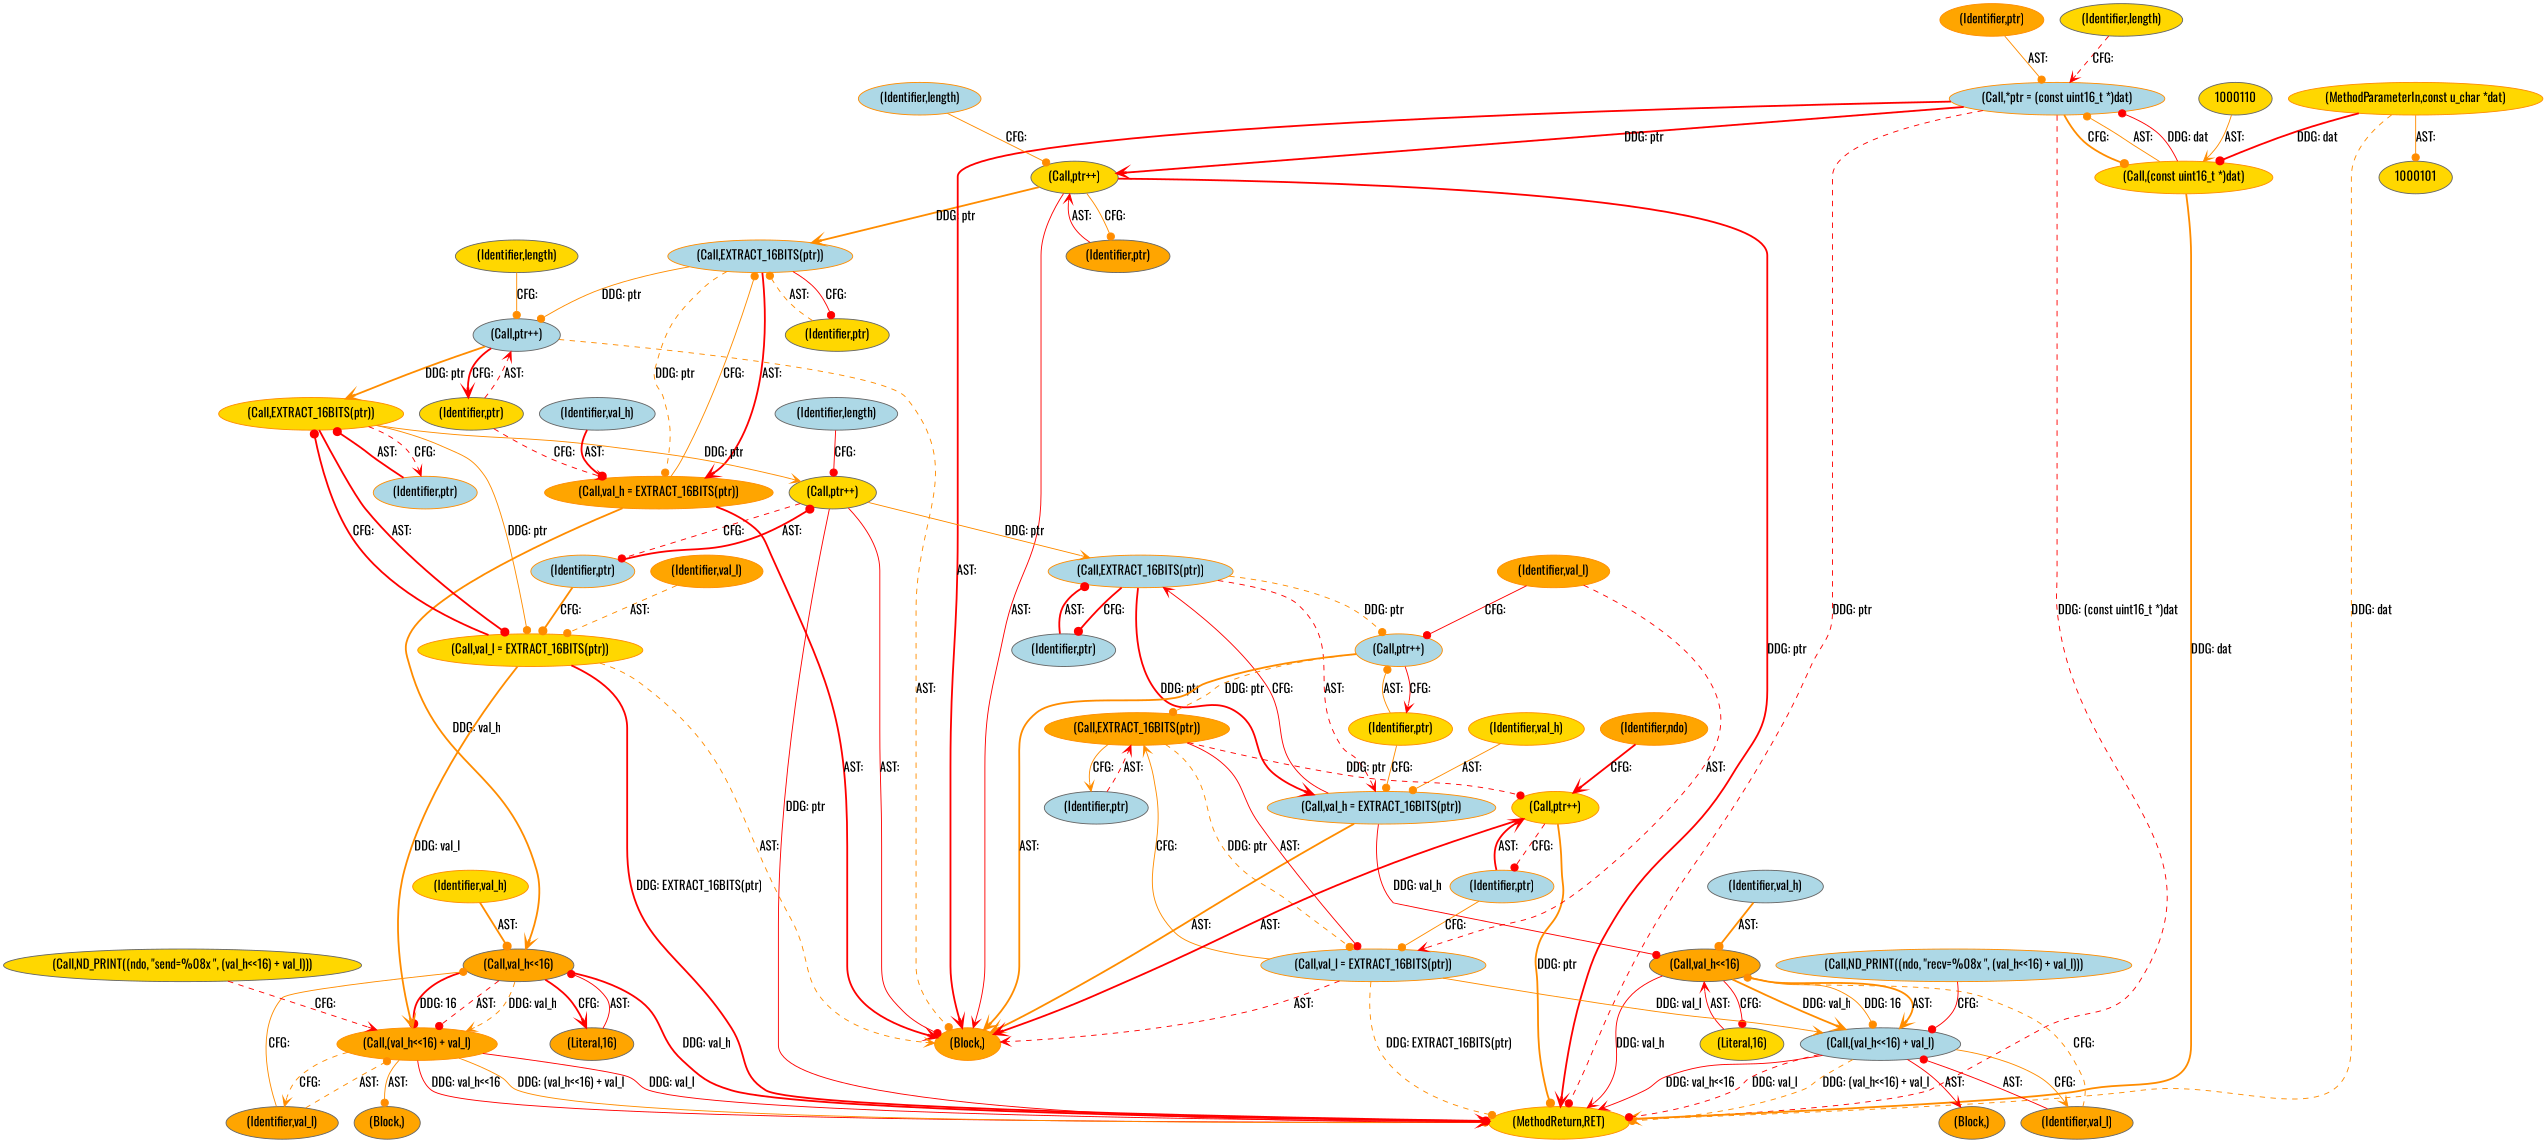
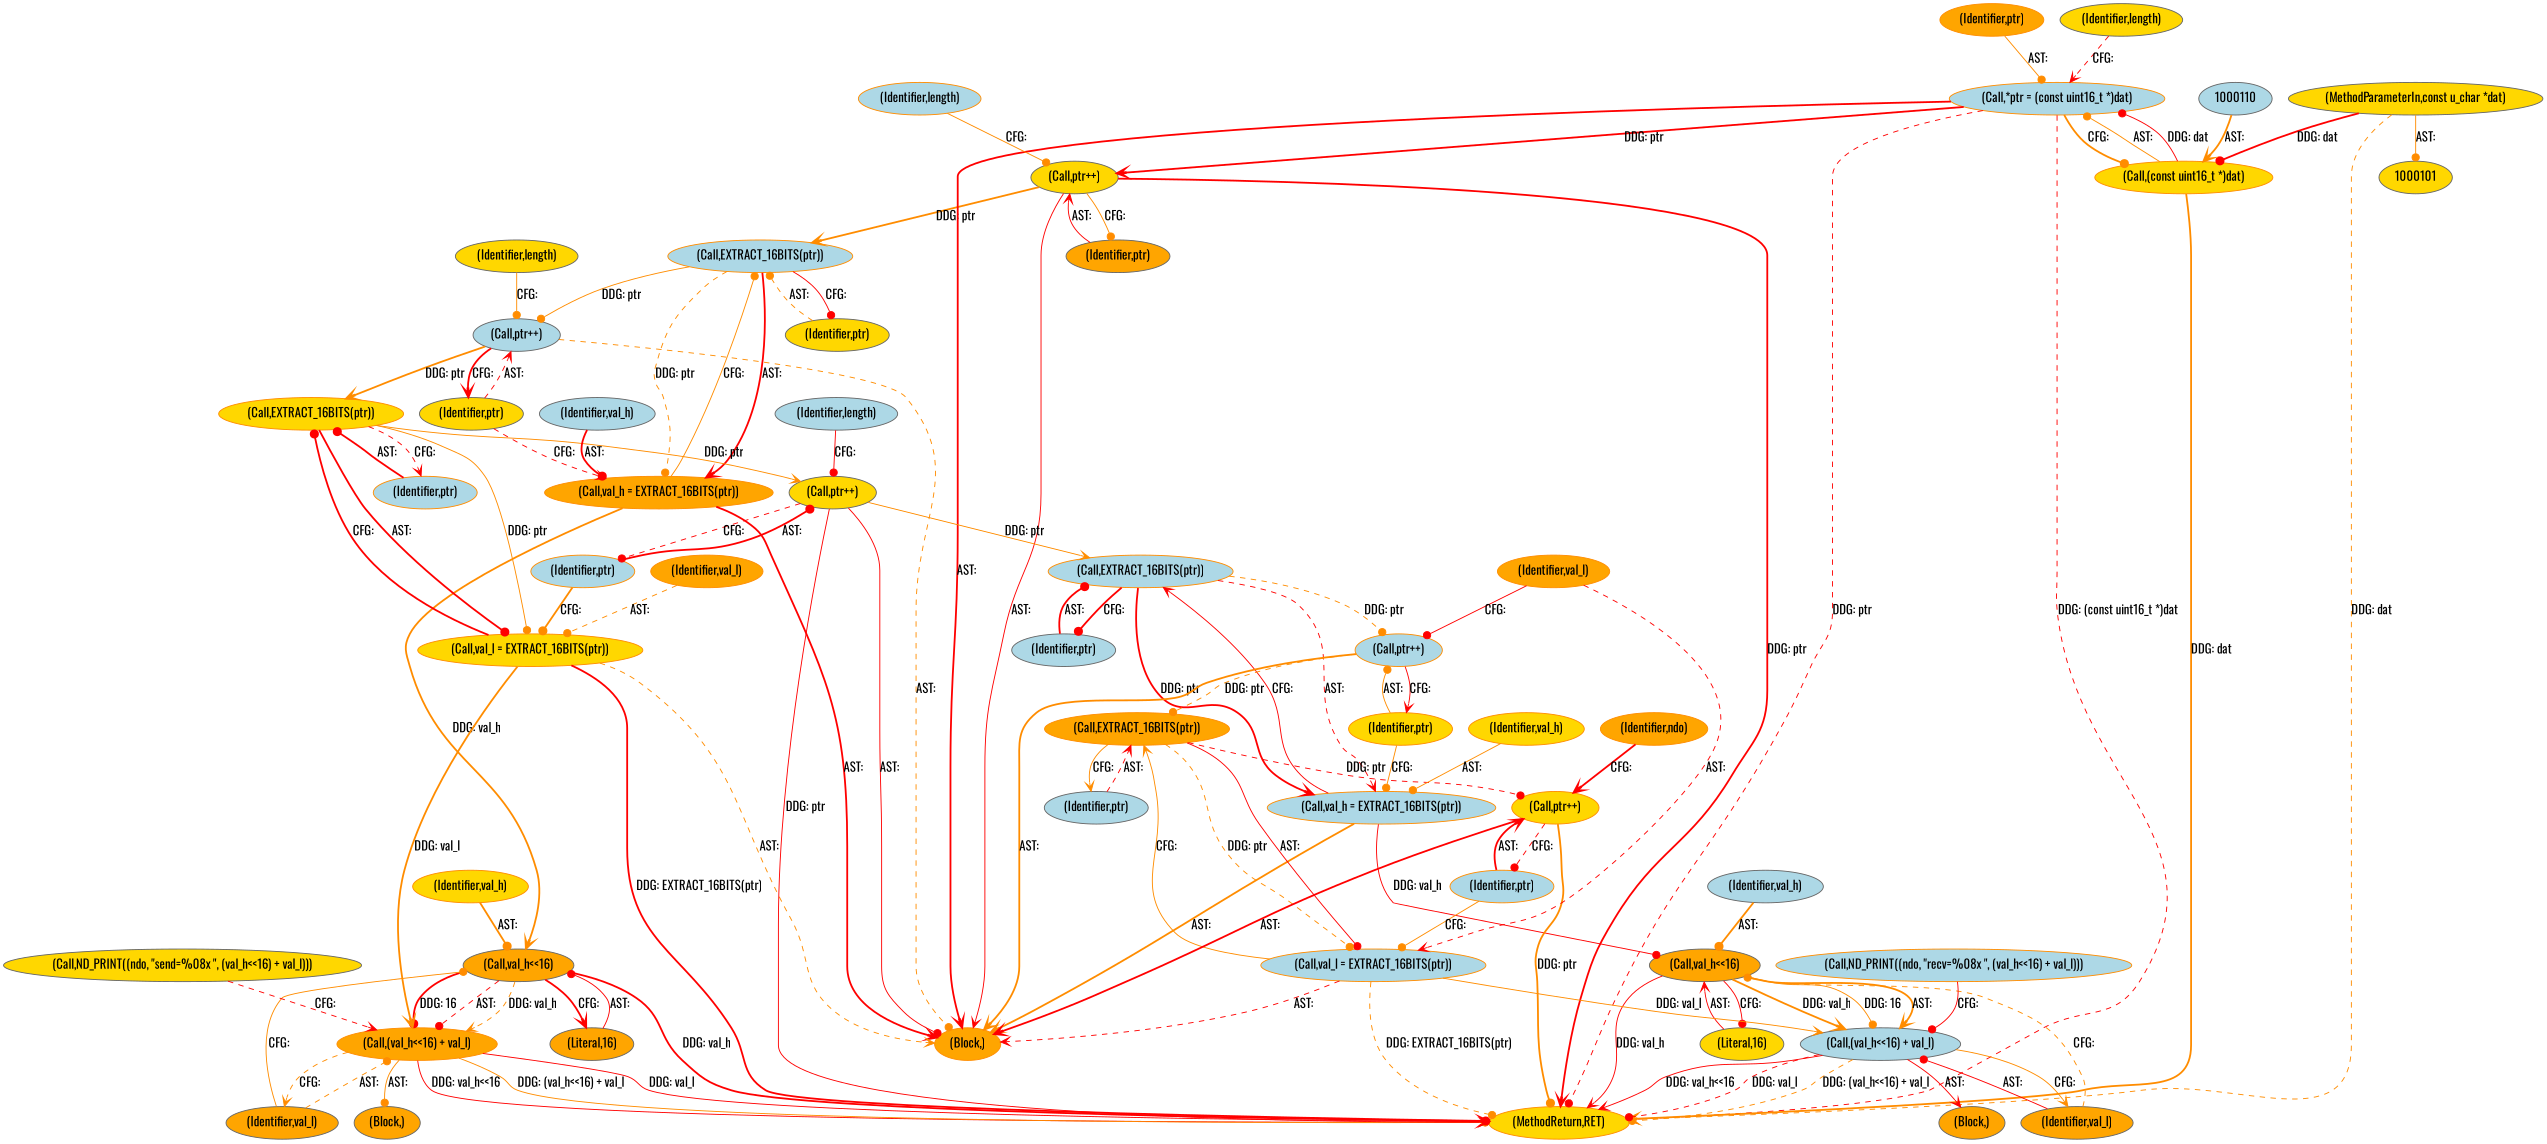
node "1000110": fillcolor gold -> lightblue
node "(MethodParameterIn,const u_char *dat)": color darkorange -> gray40
edge "1000110" -> "(Call,(const uint16_t *)dat)": style solid -> bold
